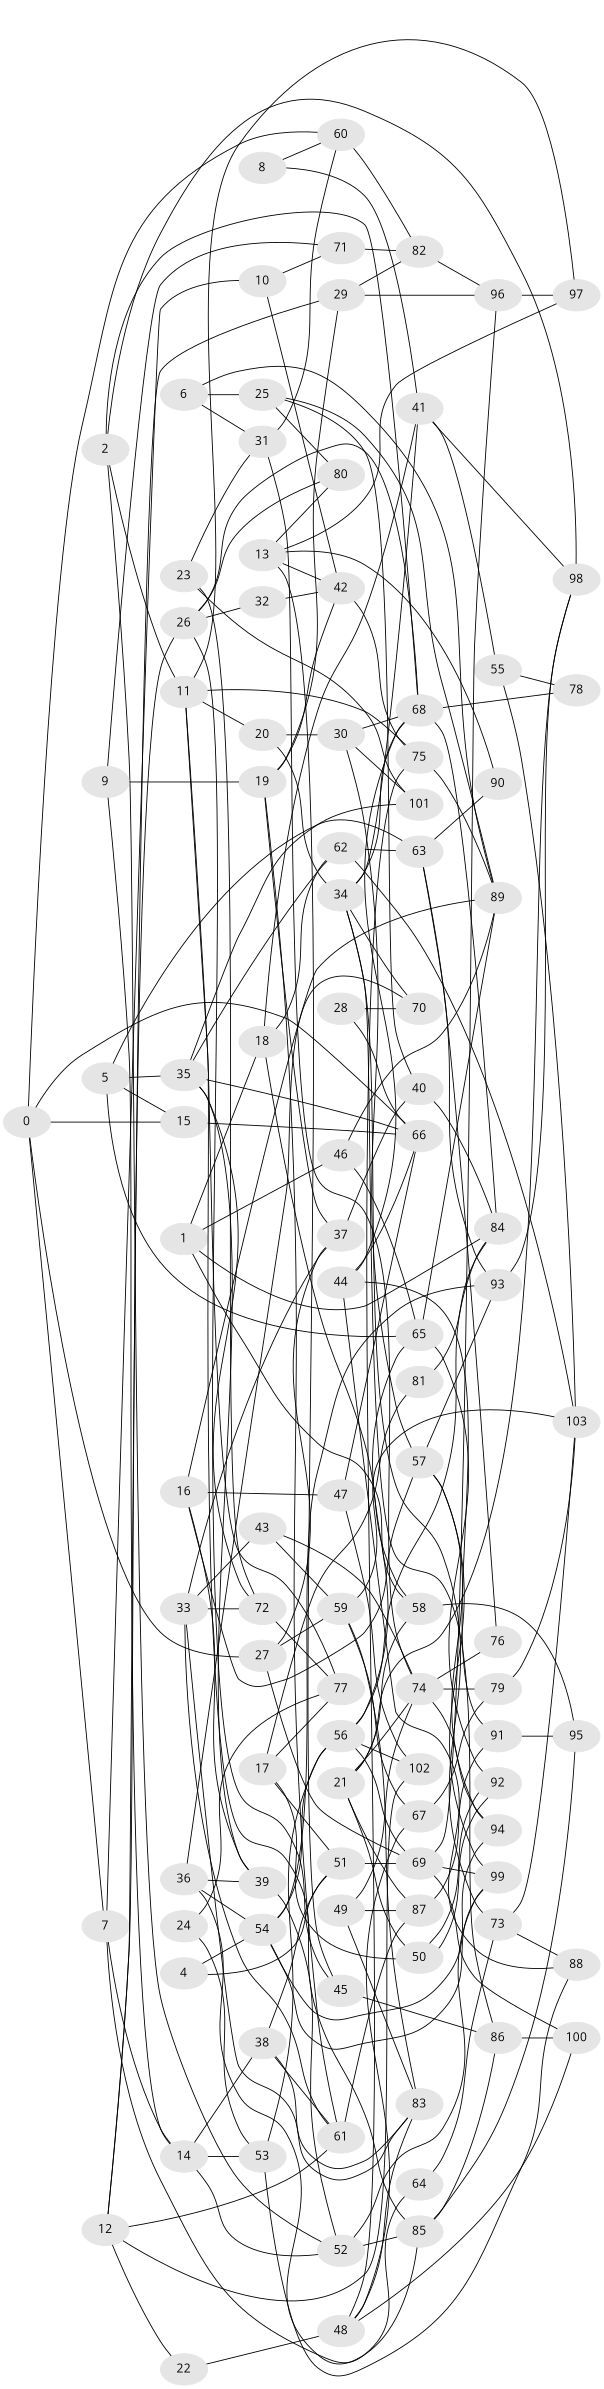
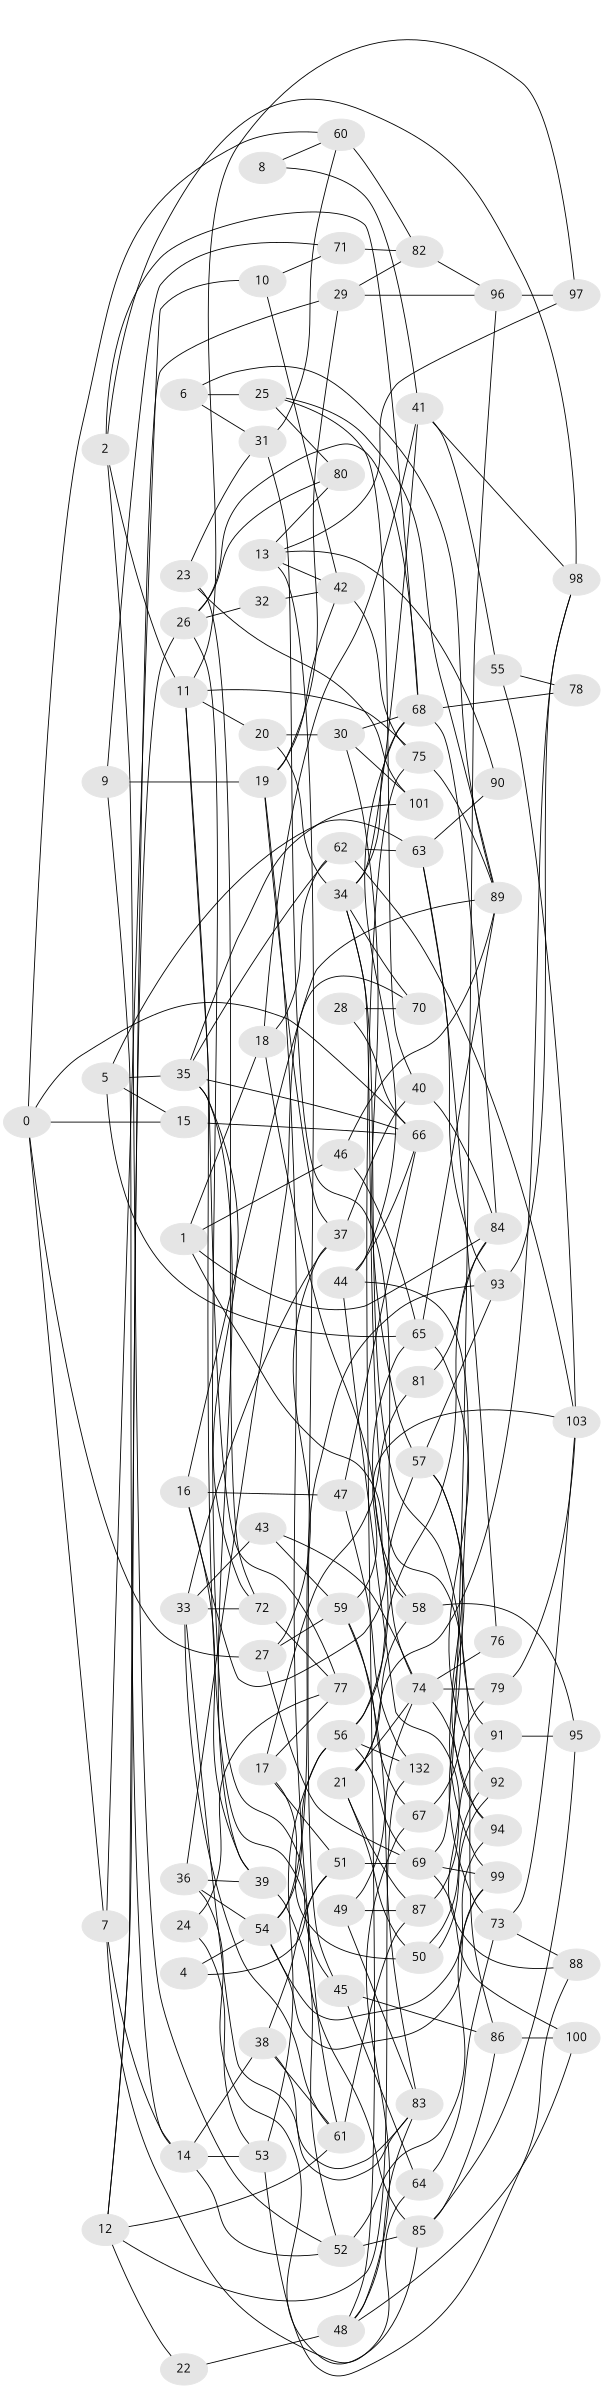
node "102": label "102" -> "132"
edge "45" -- "64": added
